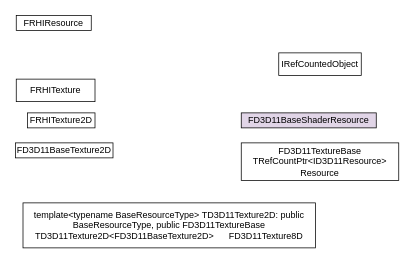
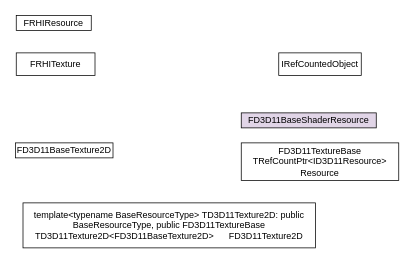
node "FRHITexture": moved (56, 90) -> (56, 64)
node "FRHITexture2D": removed
node "template<typename BaseResourceType> TD3D11Texture2D: public BaseResourceType, public FD3D11TextureBase TD3D11Texture2D<FD3D11BaseTexture2D> FD3D11Texture8D": label "template<typename BaseResourceType> TD3D11Texture2D: public BaseResourceType, public FD3D11TextureBase TD3D11Texture2D<FD3D11BaseTexture2D> FD3D11Texture8D" -> "template<typename BaseResourceType> TD3D11Texture2D: public BaseResourceType, public FD3D11TextureBase TD3D11Texture2D<FD3D11BaseTexture2D> FD3D11Texture2D"
